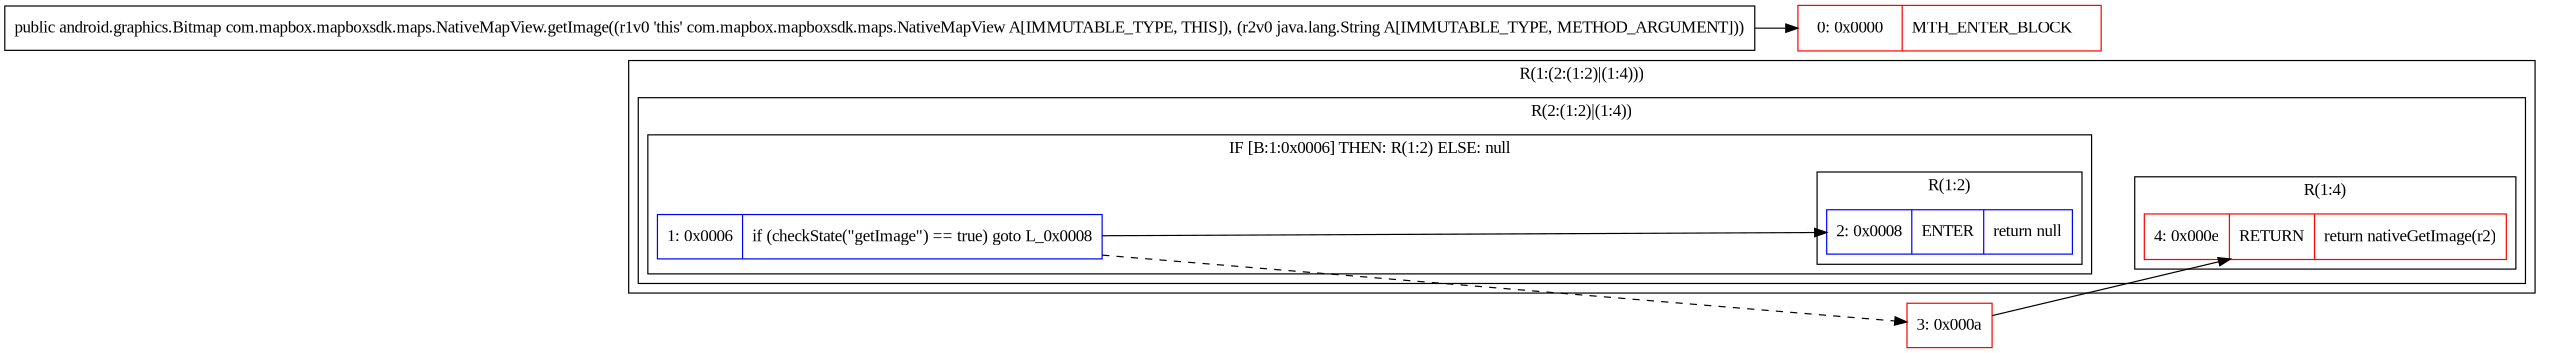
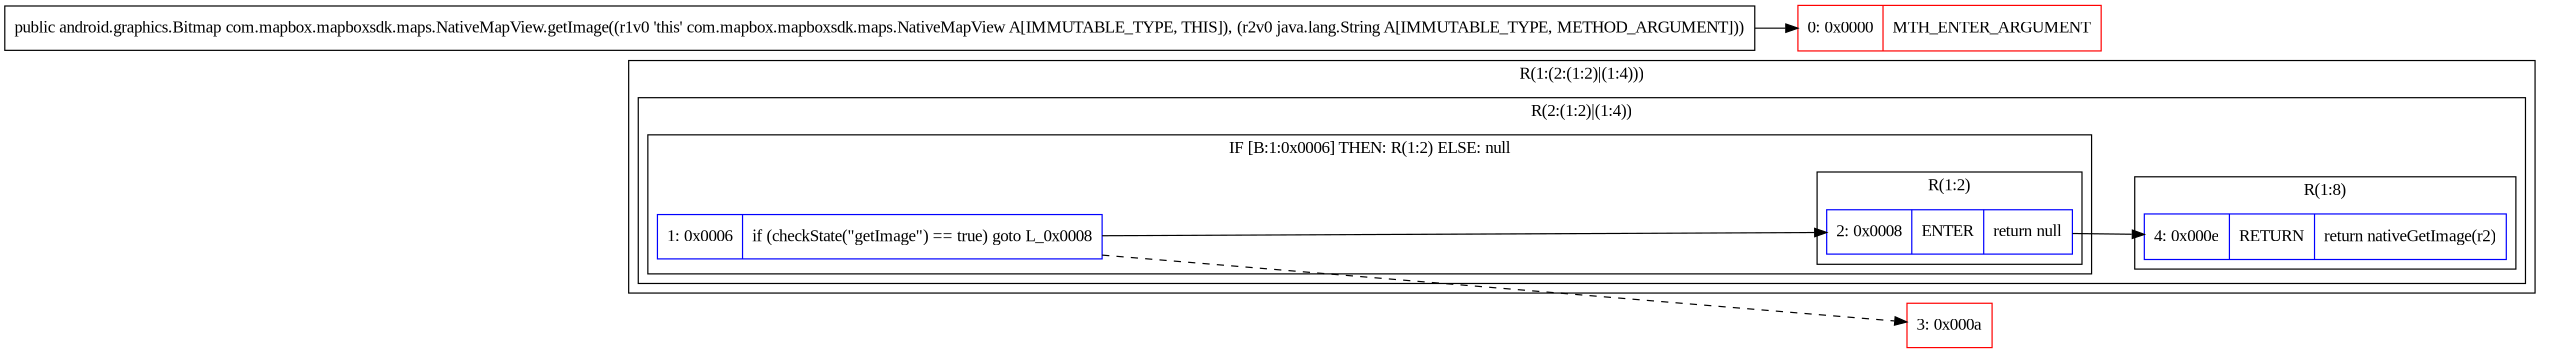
node "0: 0x0000": text "MTH_ENTER_BLOCK" -> "MTH_ENTER_ARGUMENT"
cluster "R(1:4)": label "R(1:4)" -> "R(1:8)"
node "4: 0x000e": color red -> blue
edge "3: 0x000a" -> "4: 0x000e": now "2: 0x0008" -> "4: 0x000e"
